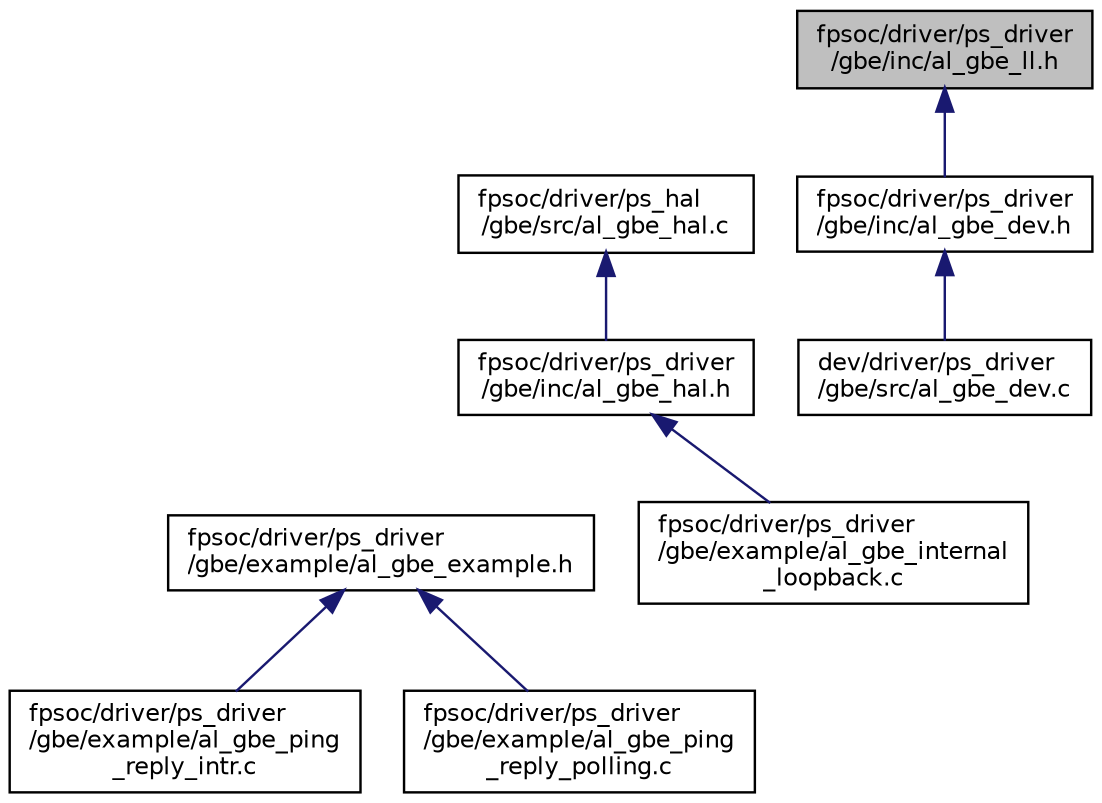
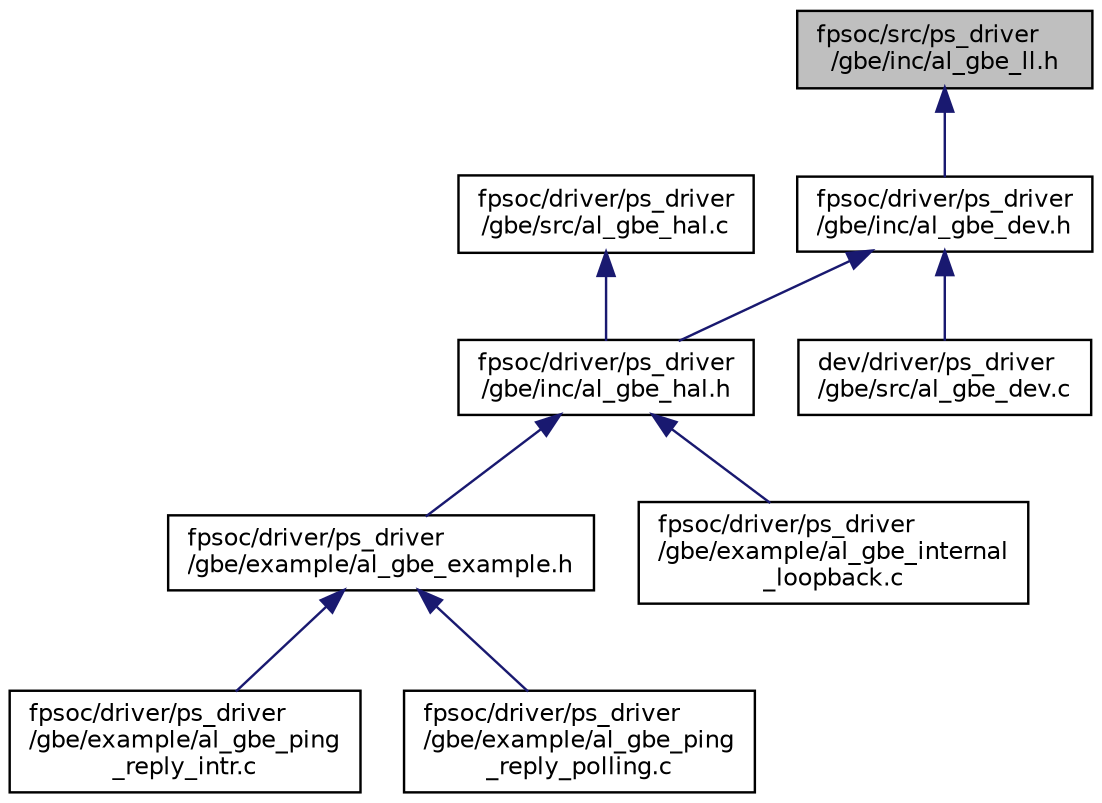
node "fpsoc/driver/ps_driver /gbe/inc/al_gbe_ll.h": label "fpsoc/driver/ps_driver /gbe/inc/al_gbe_ll.h" -> "fpsoc/src/ps_driver /gbe/inc/al_gbe_ll.h"
node "fpsoc/driver/ps_hal /gbe/src/al_gbe_hal.c": label "fpsoc/driver/ps_hal /gbe/src/al_gbe_hal.c" -> "fpsoc/driver/ps_driver /gbe/src/al_gbe_hal.c"
edge "fpsoc/driver/ps_driver /gbe/inc/al_gbe_hal.h" -> "fpsoc/driver/ps_driver /gbe/inc/al_gbe_dev.h": added
edge "fpsoc/driver/ps_driver /gbe/example/al_gbe_example.h" -> "fpsoc/driver/ps_driver /gbe/inc/al_gbe_hal.h": added
